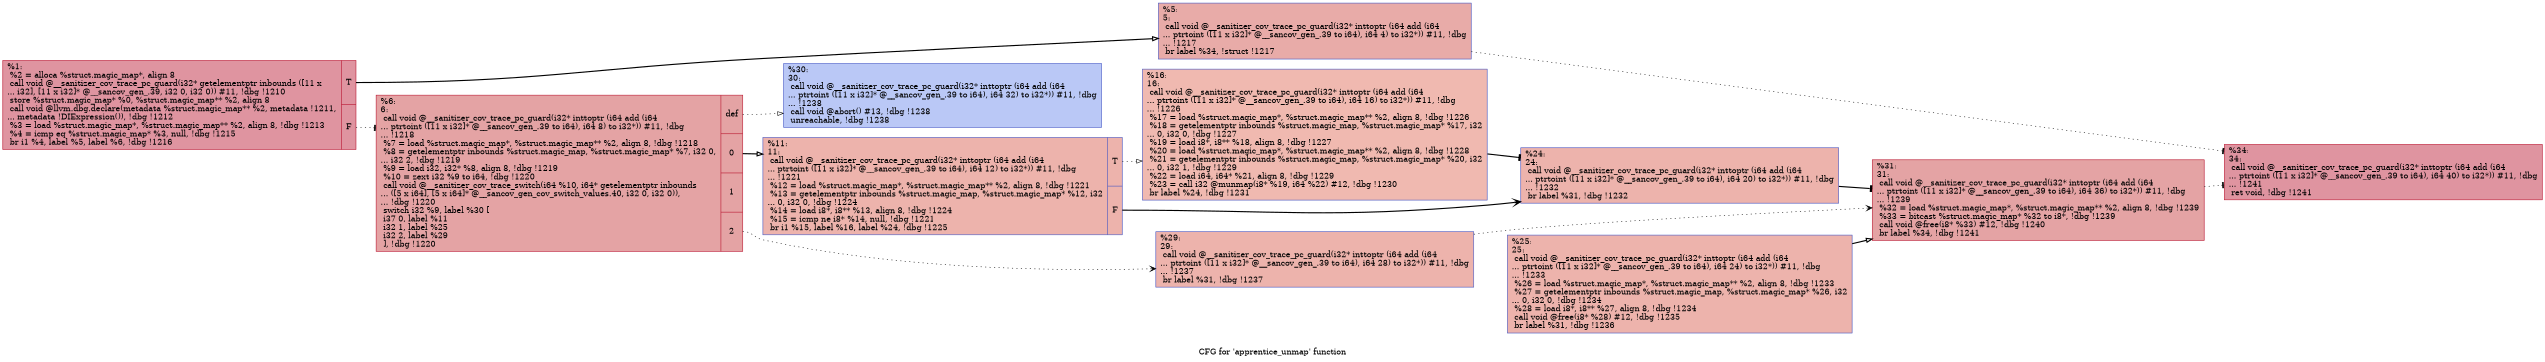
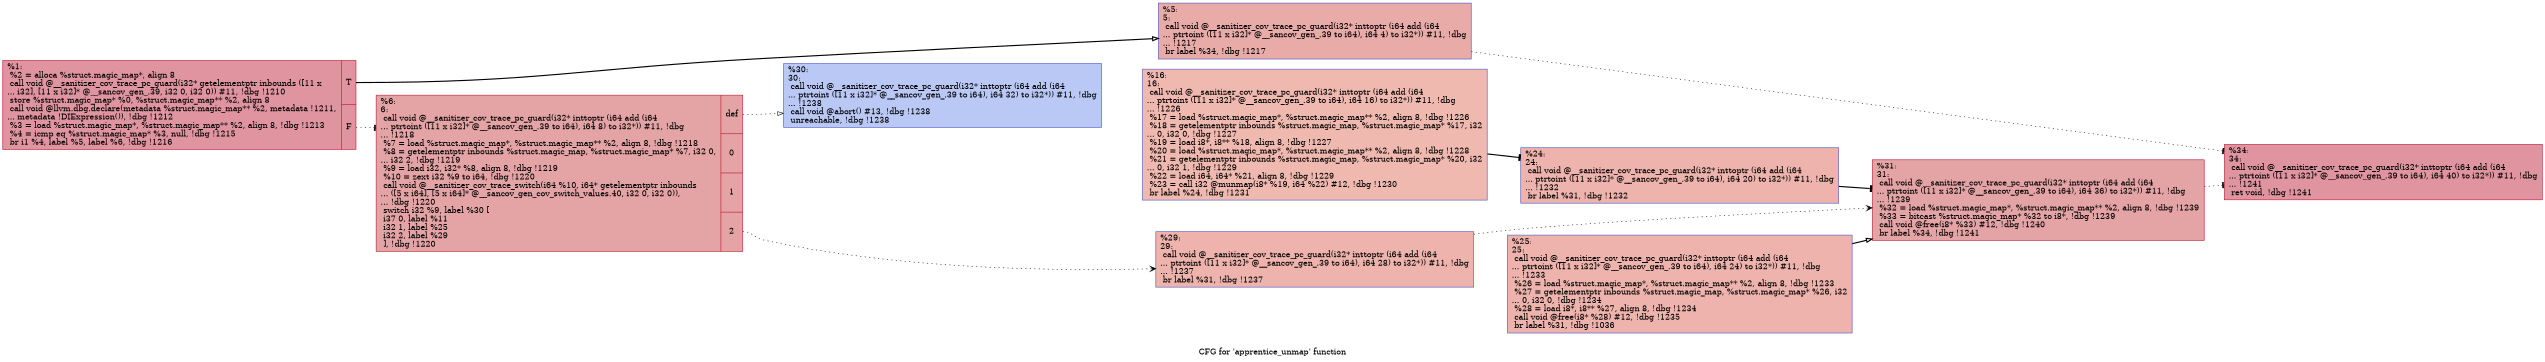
node "%5:": text "br label %34, !struct !1217" -> "br label %34, !dbg !1217"
node "%11:": removed
node "%25:": text "br label %31, !dbg !1236" -> "br label %31, !dbg !1036"
